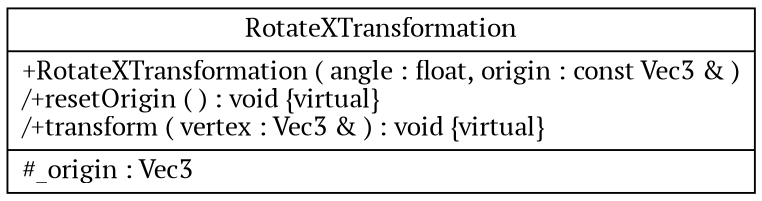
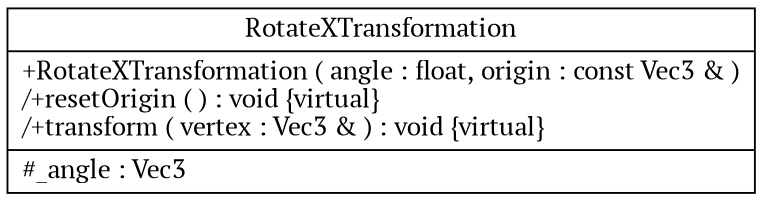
node "RotateXTransformation": text "#_origin : Vec3" -> "#_angle : Vec3"
